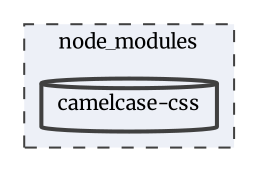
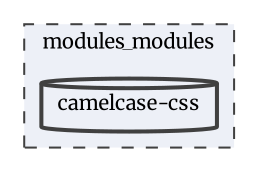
cluster "node_modules": label "node_modules" -> "modules_modules"
